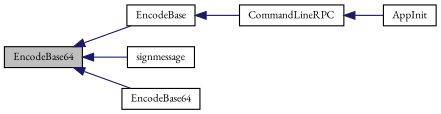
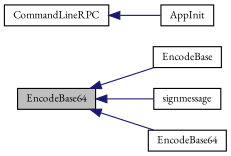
edge "CommandLineRPC" -> "EncodeBase": removed
